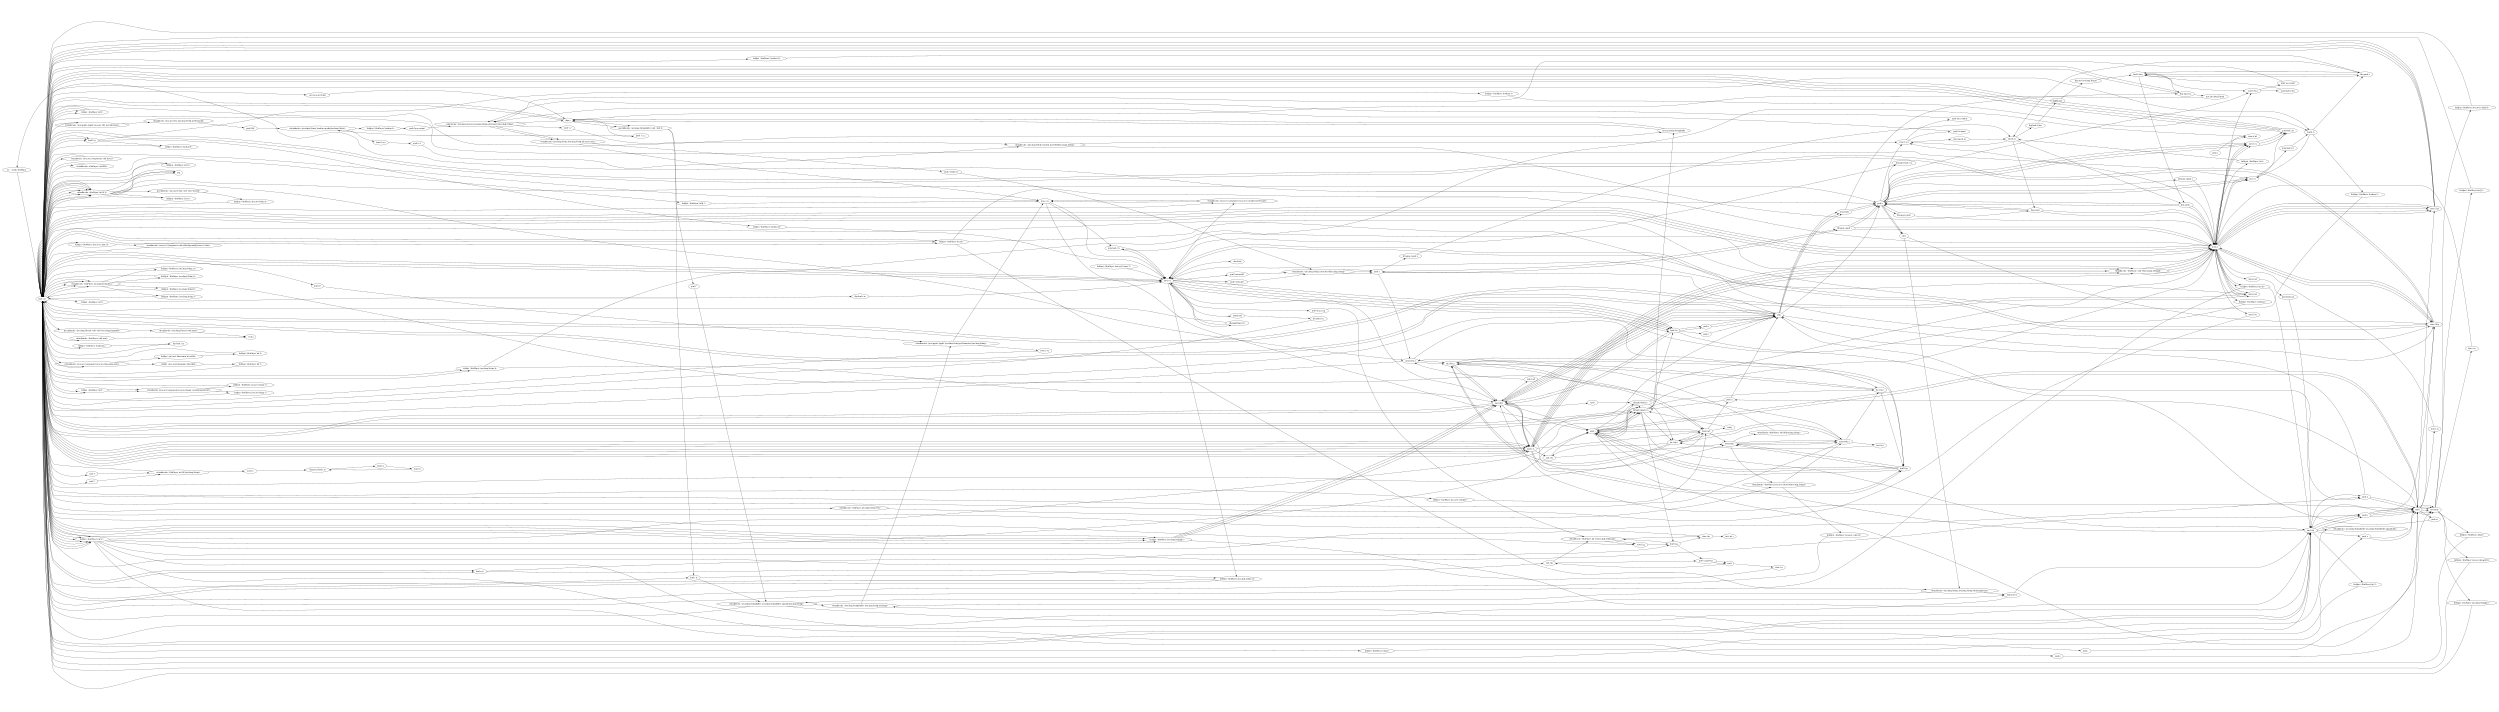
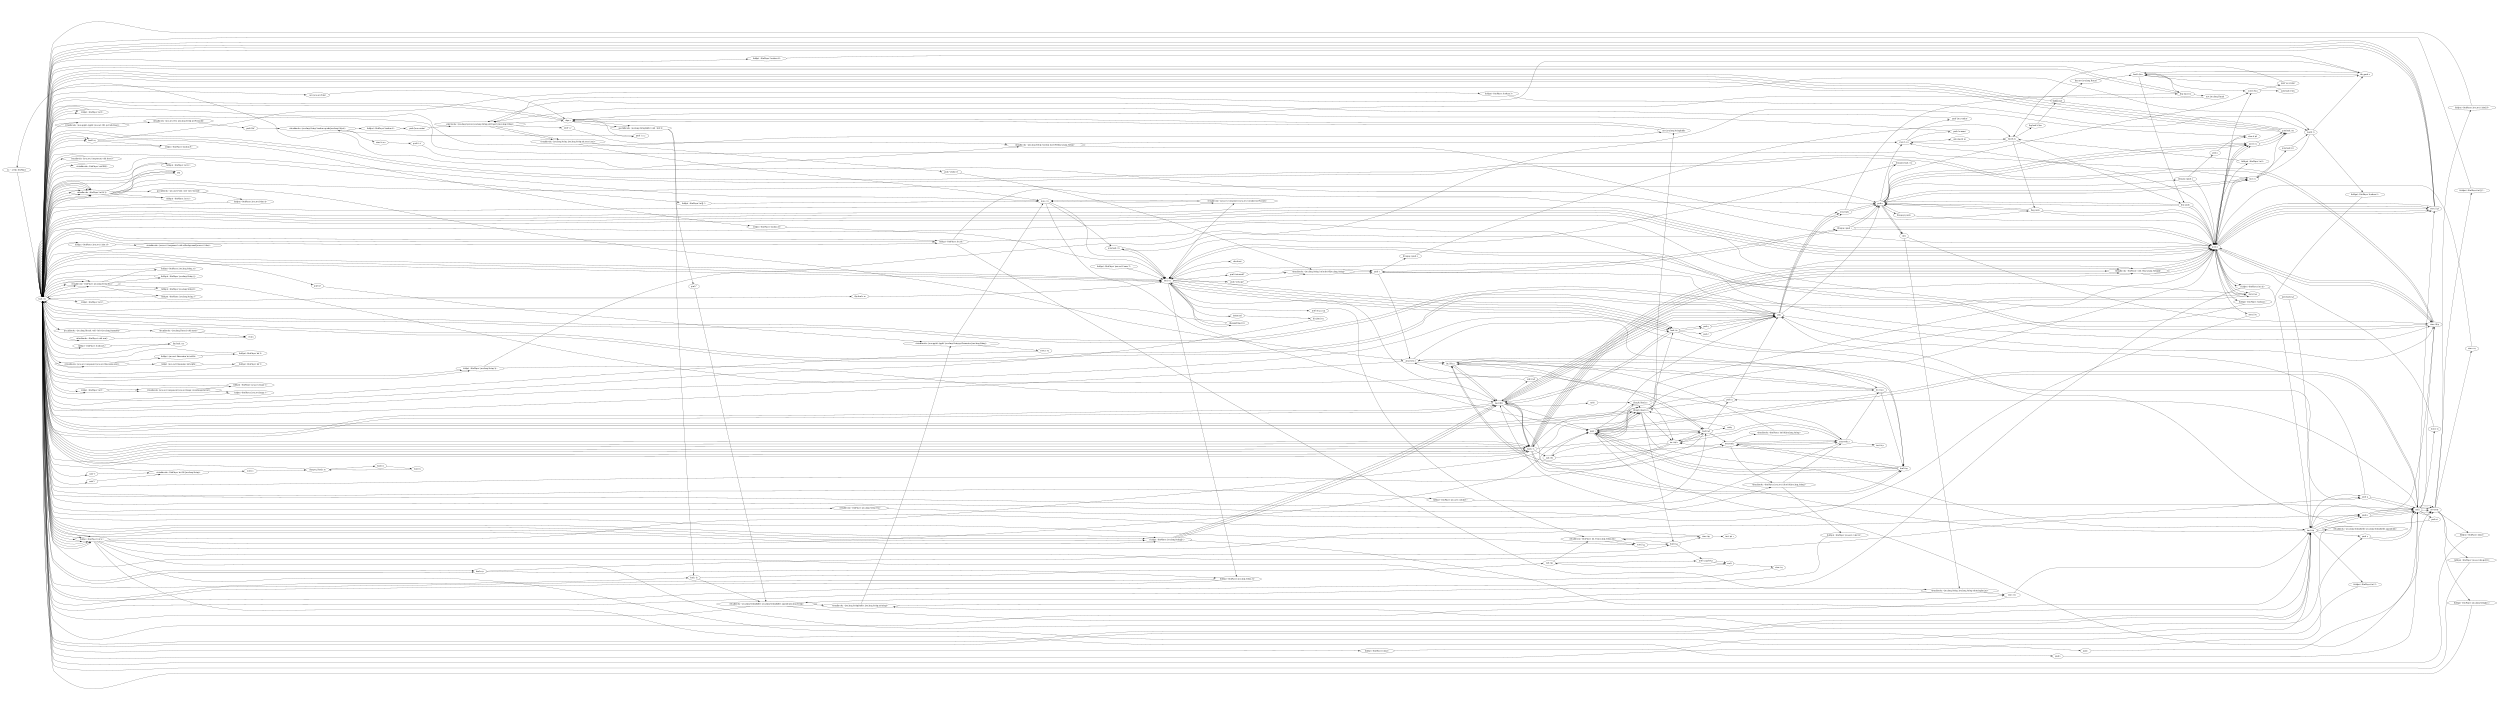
edge "ifcmpne.i push 0" -> "push 2": added
node "store.i i46": removed
edge "ifcmpeq.i load.r r0" -> "load.r r0": added
node "indexOf.r i0": label "indexOf.r i0" -> "store.r i0"
